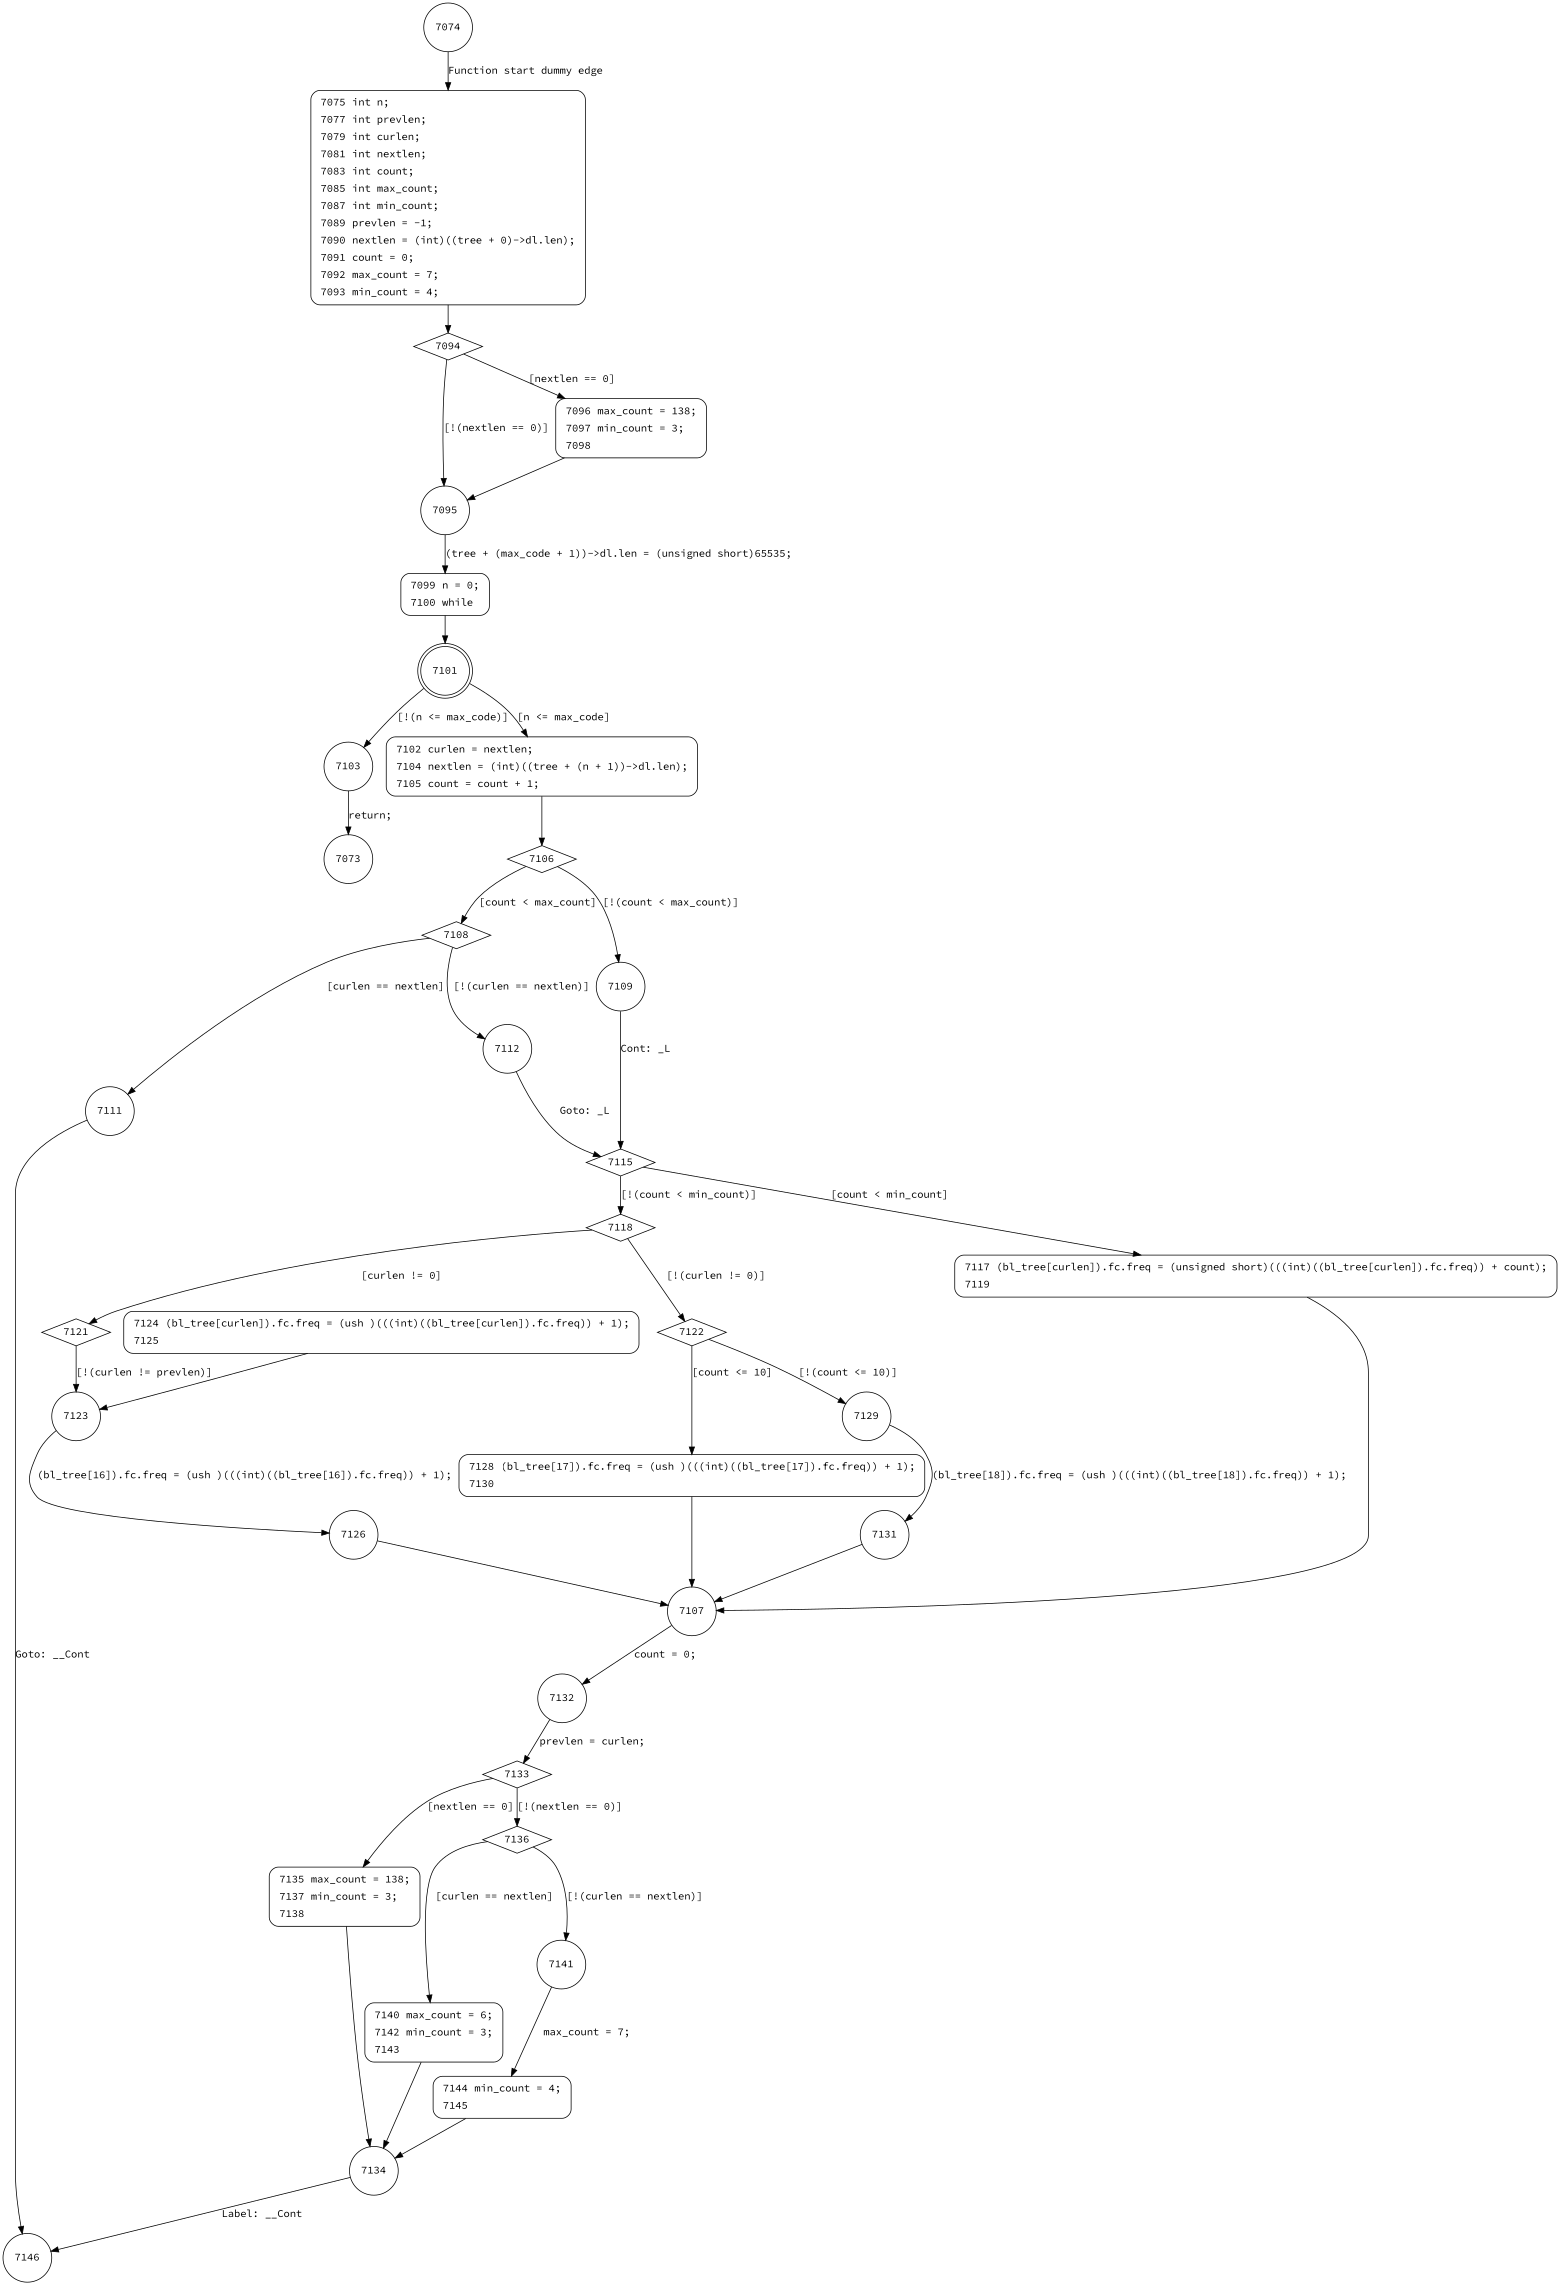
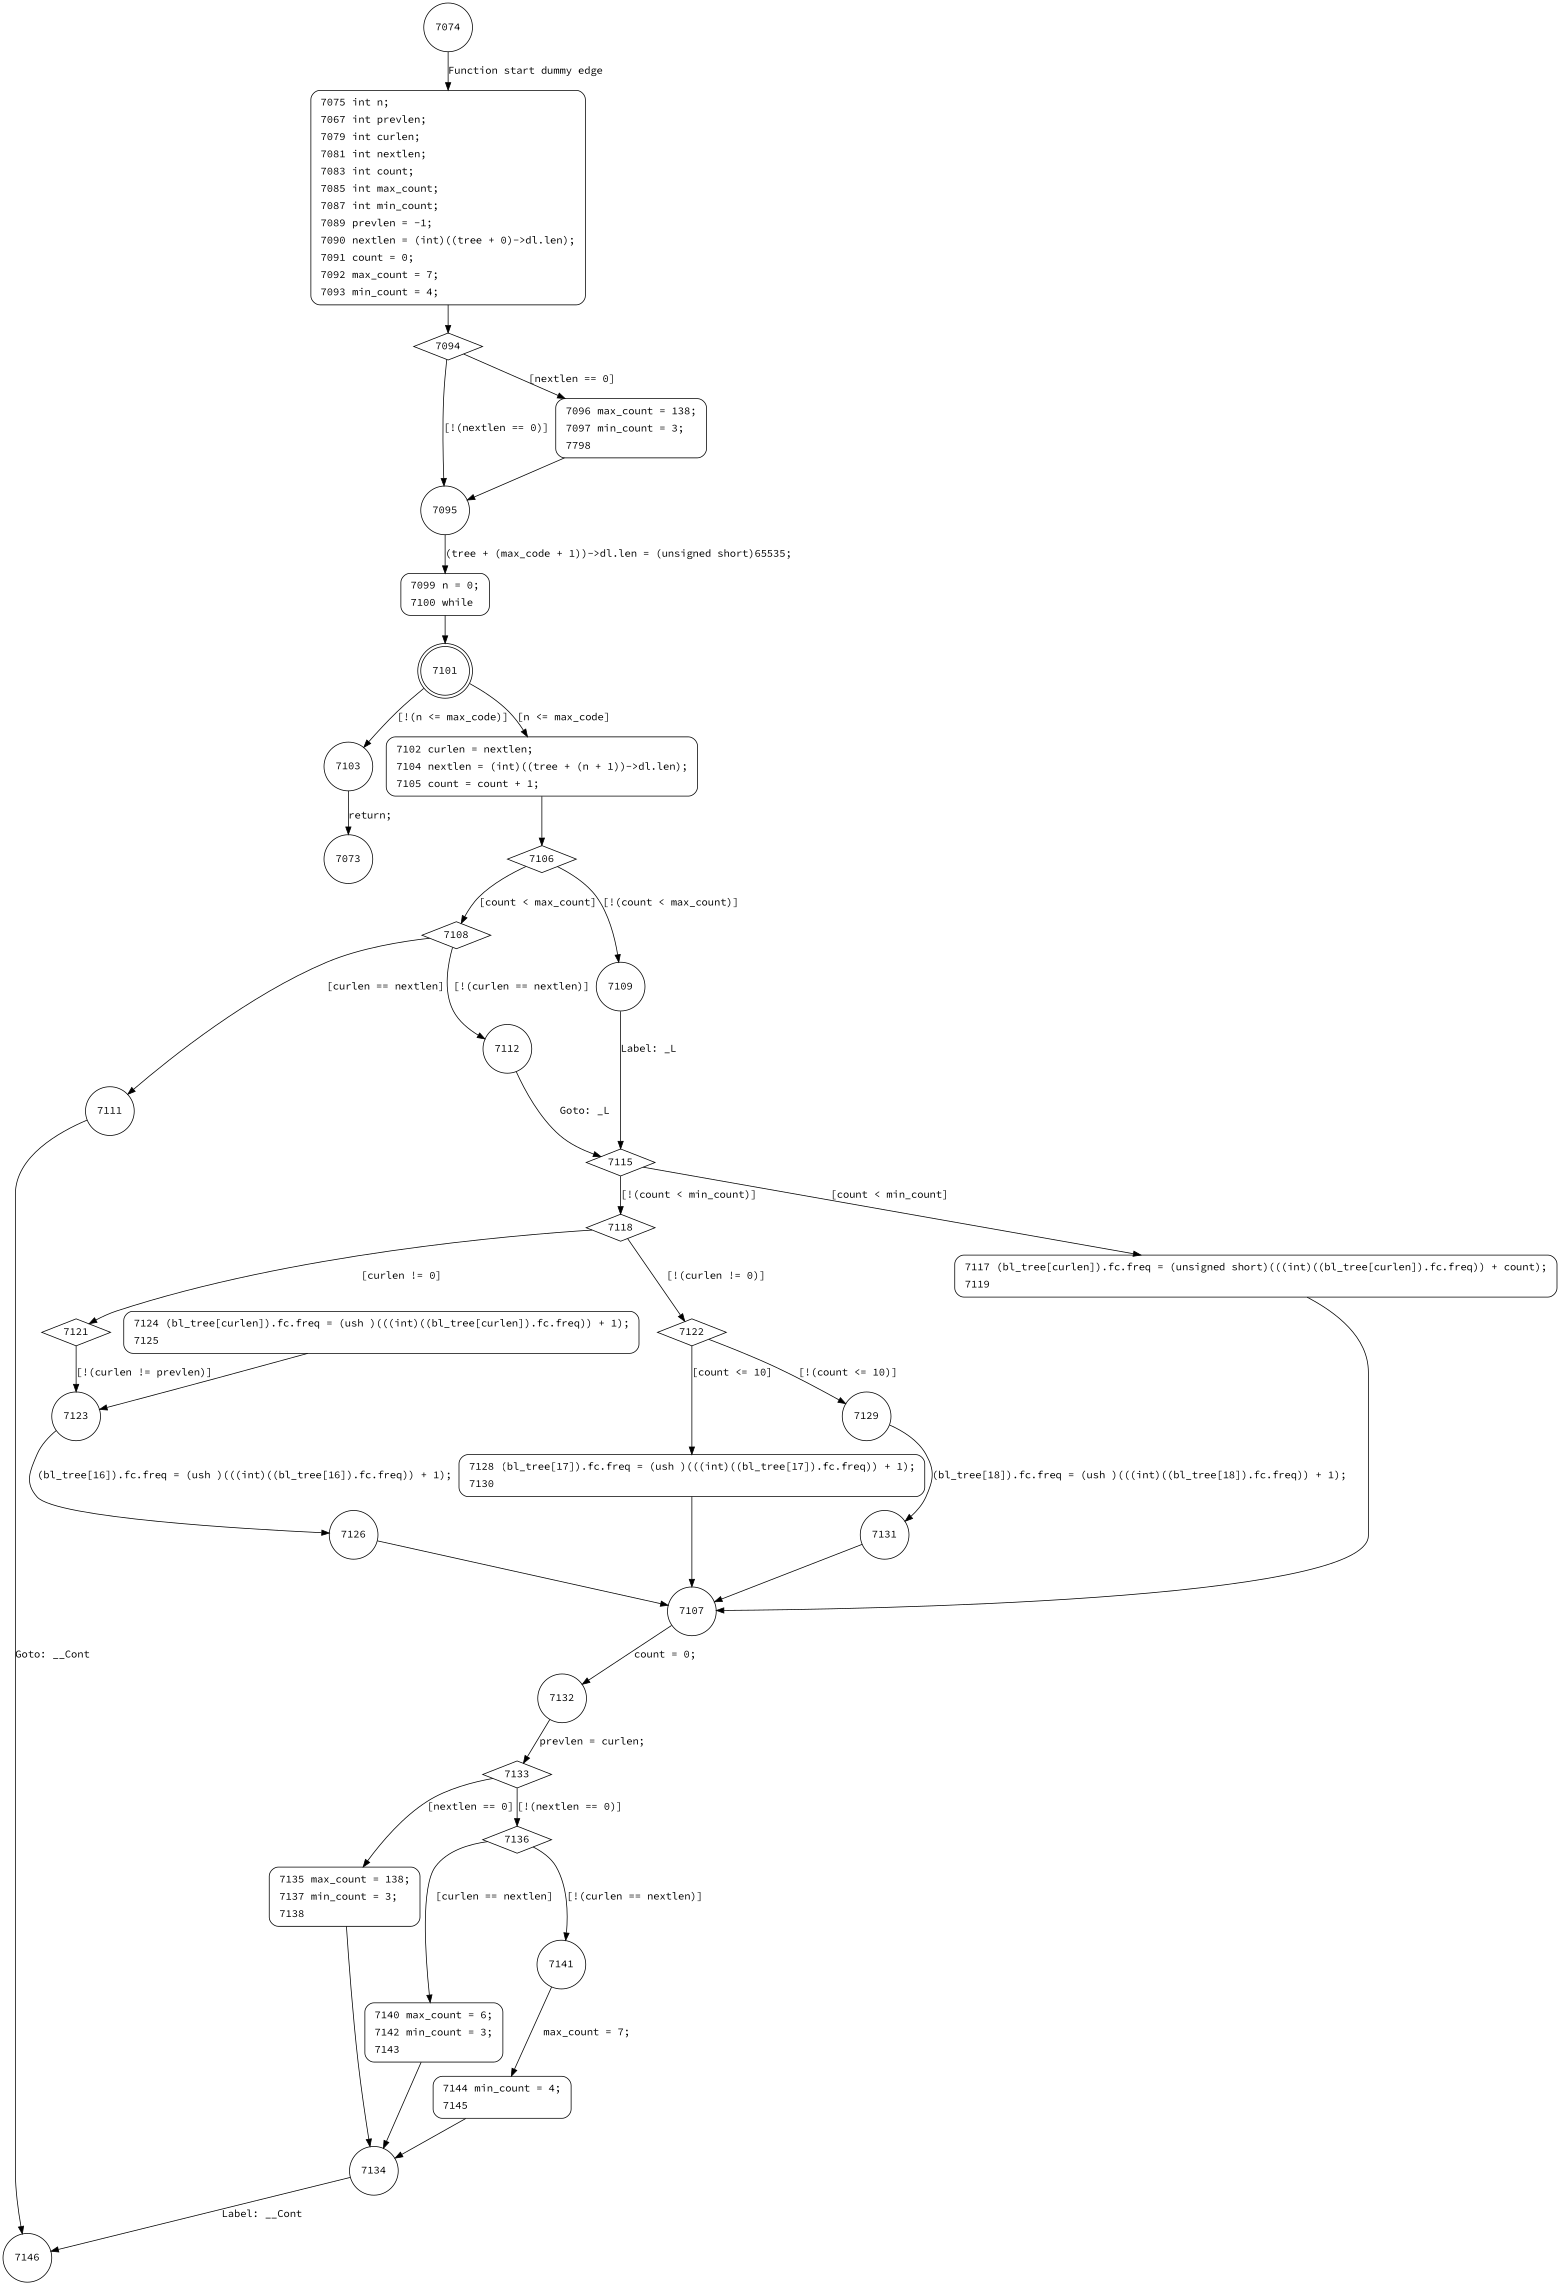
node "7075": text "7077" -> "7067"
node "7096": text "7098" -> "7798"
edge "7109" -> "7115": label "Cont: _L" -> "Label: _L"
